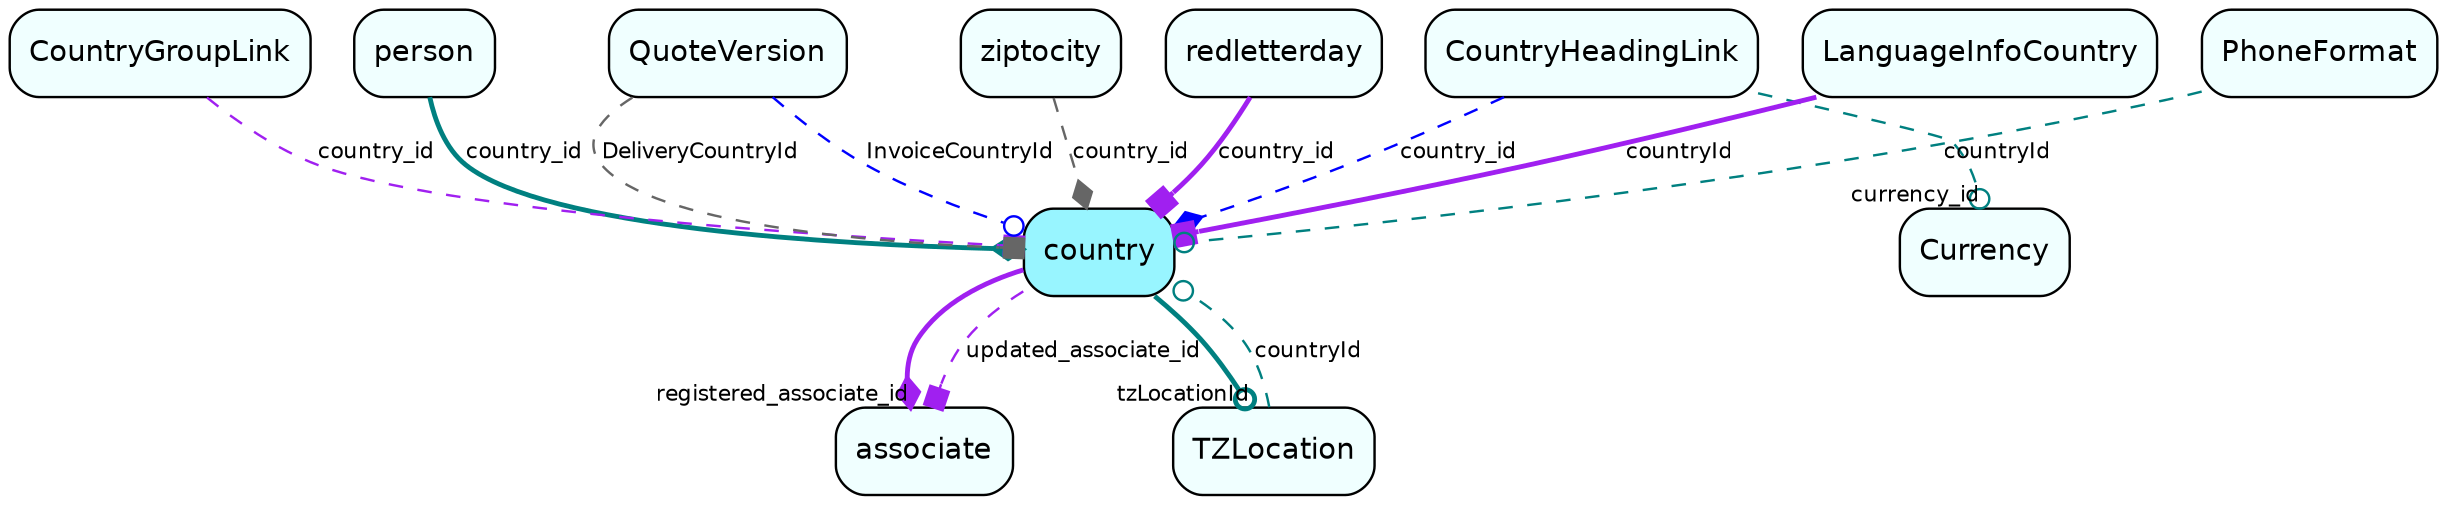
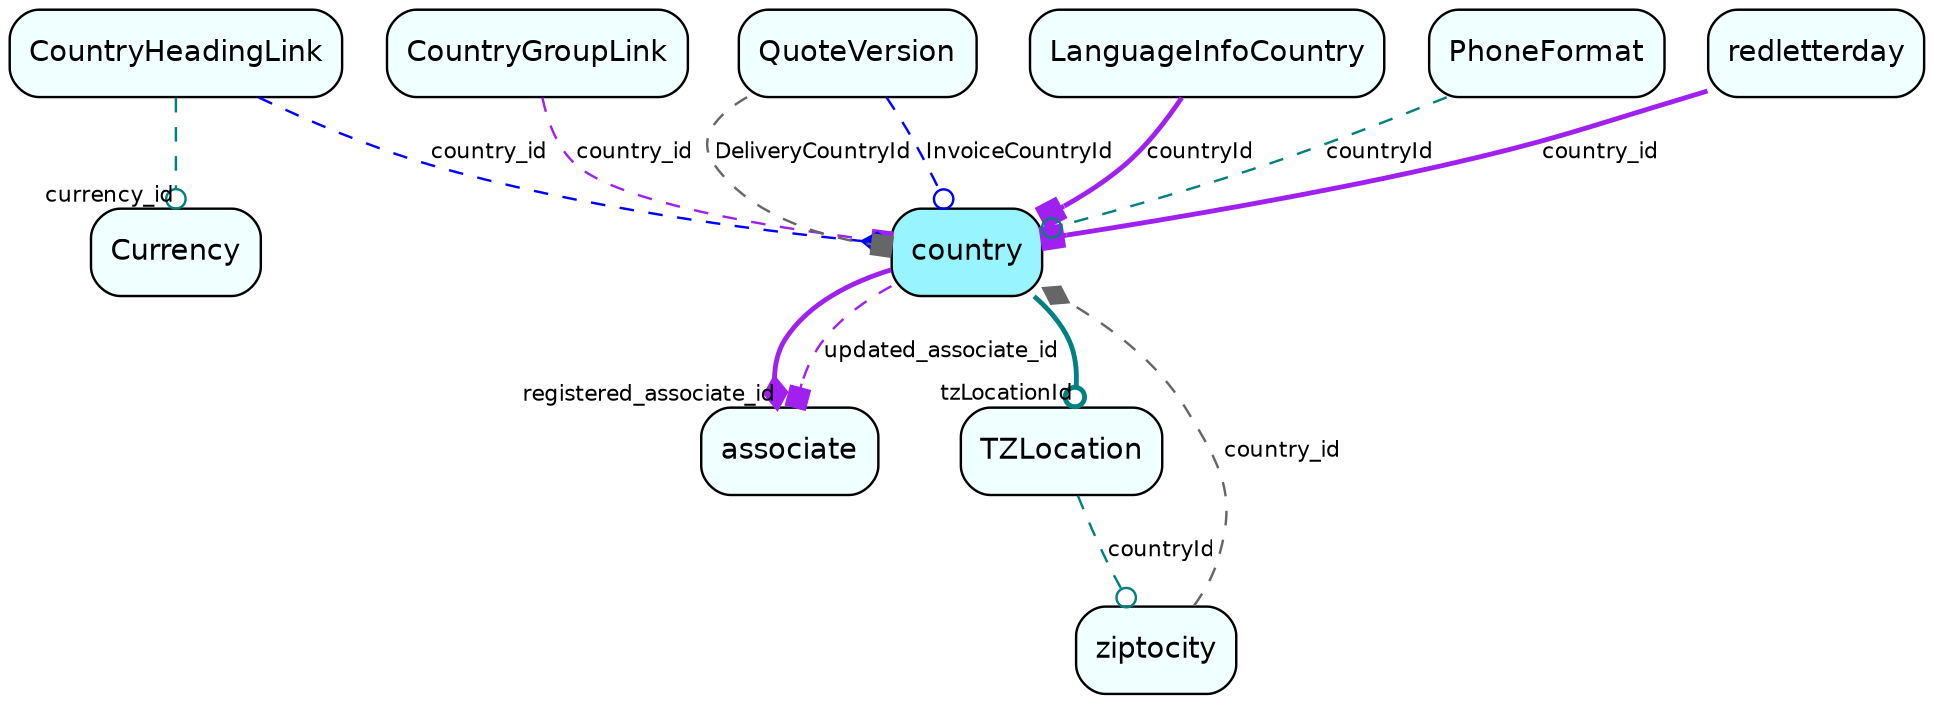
node "person": removed
edge "TZLocation" -> "country": now "TZLocation" -> "ziptocity"
